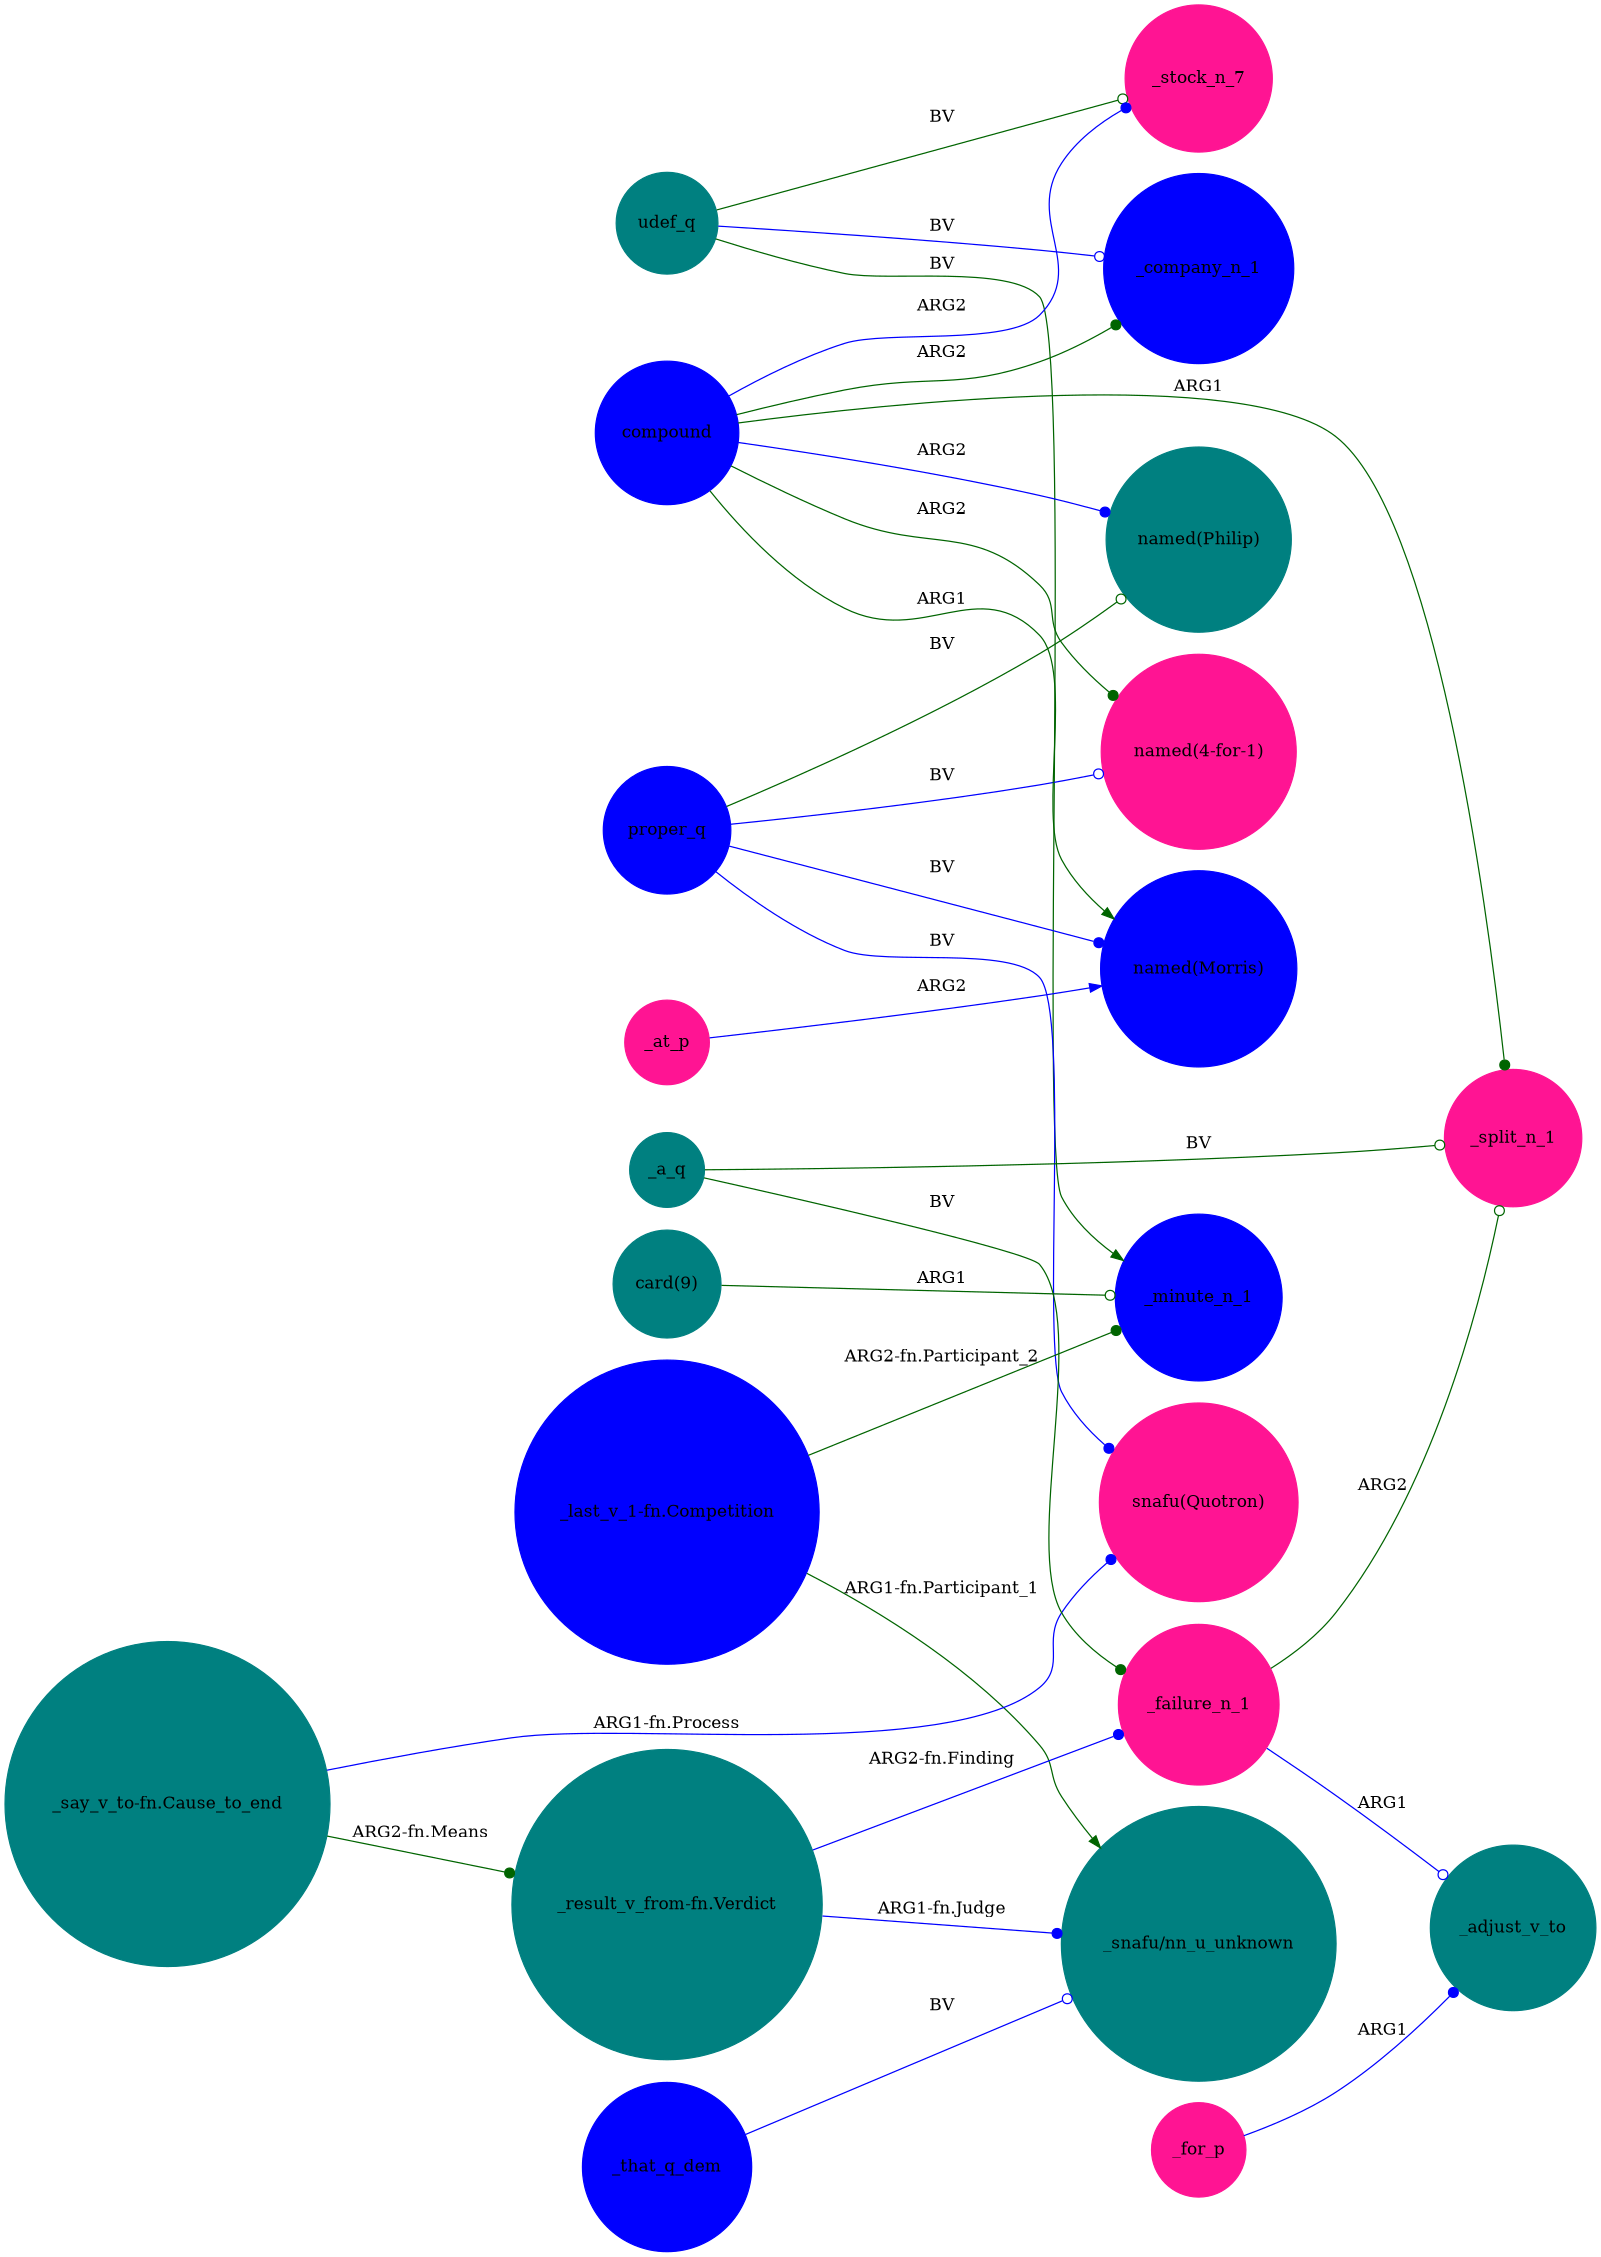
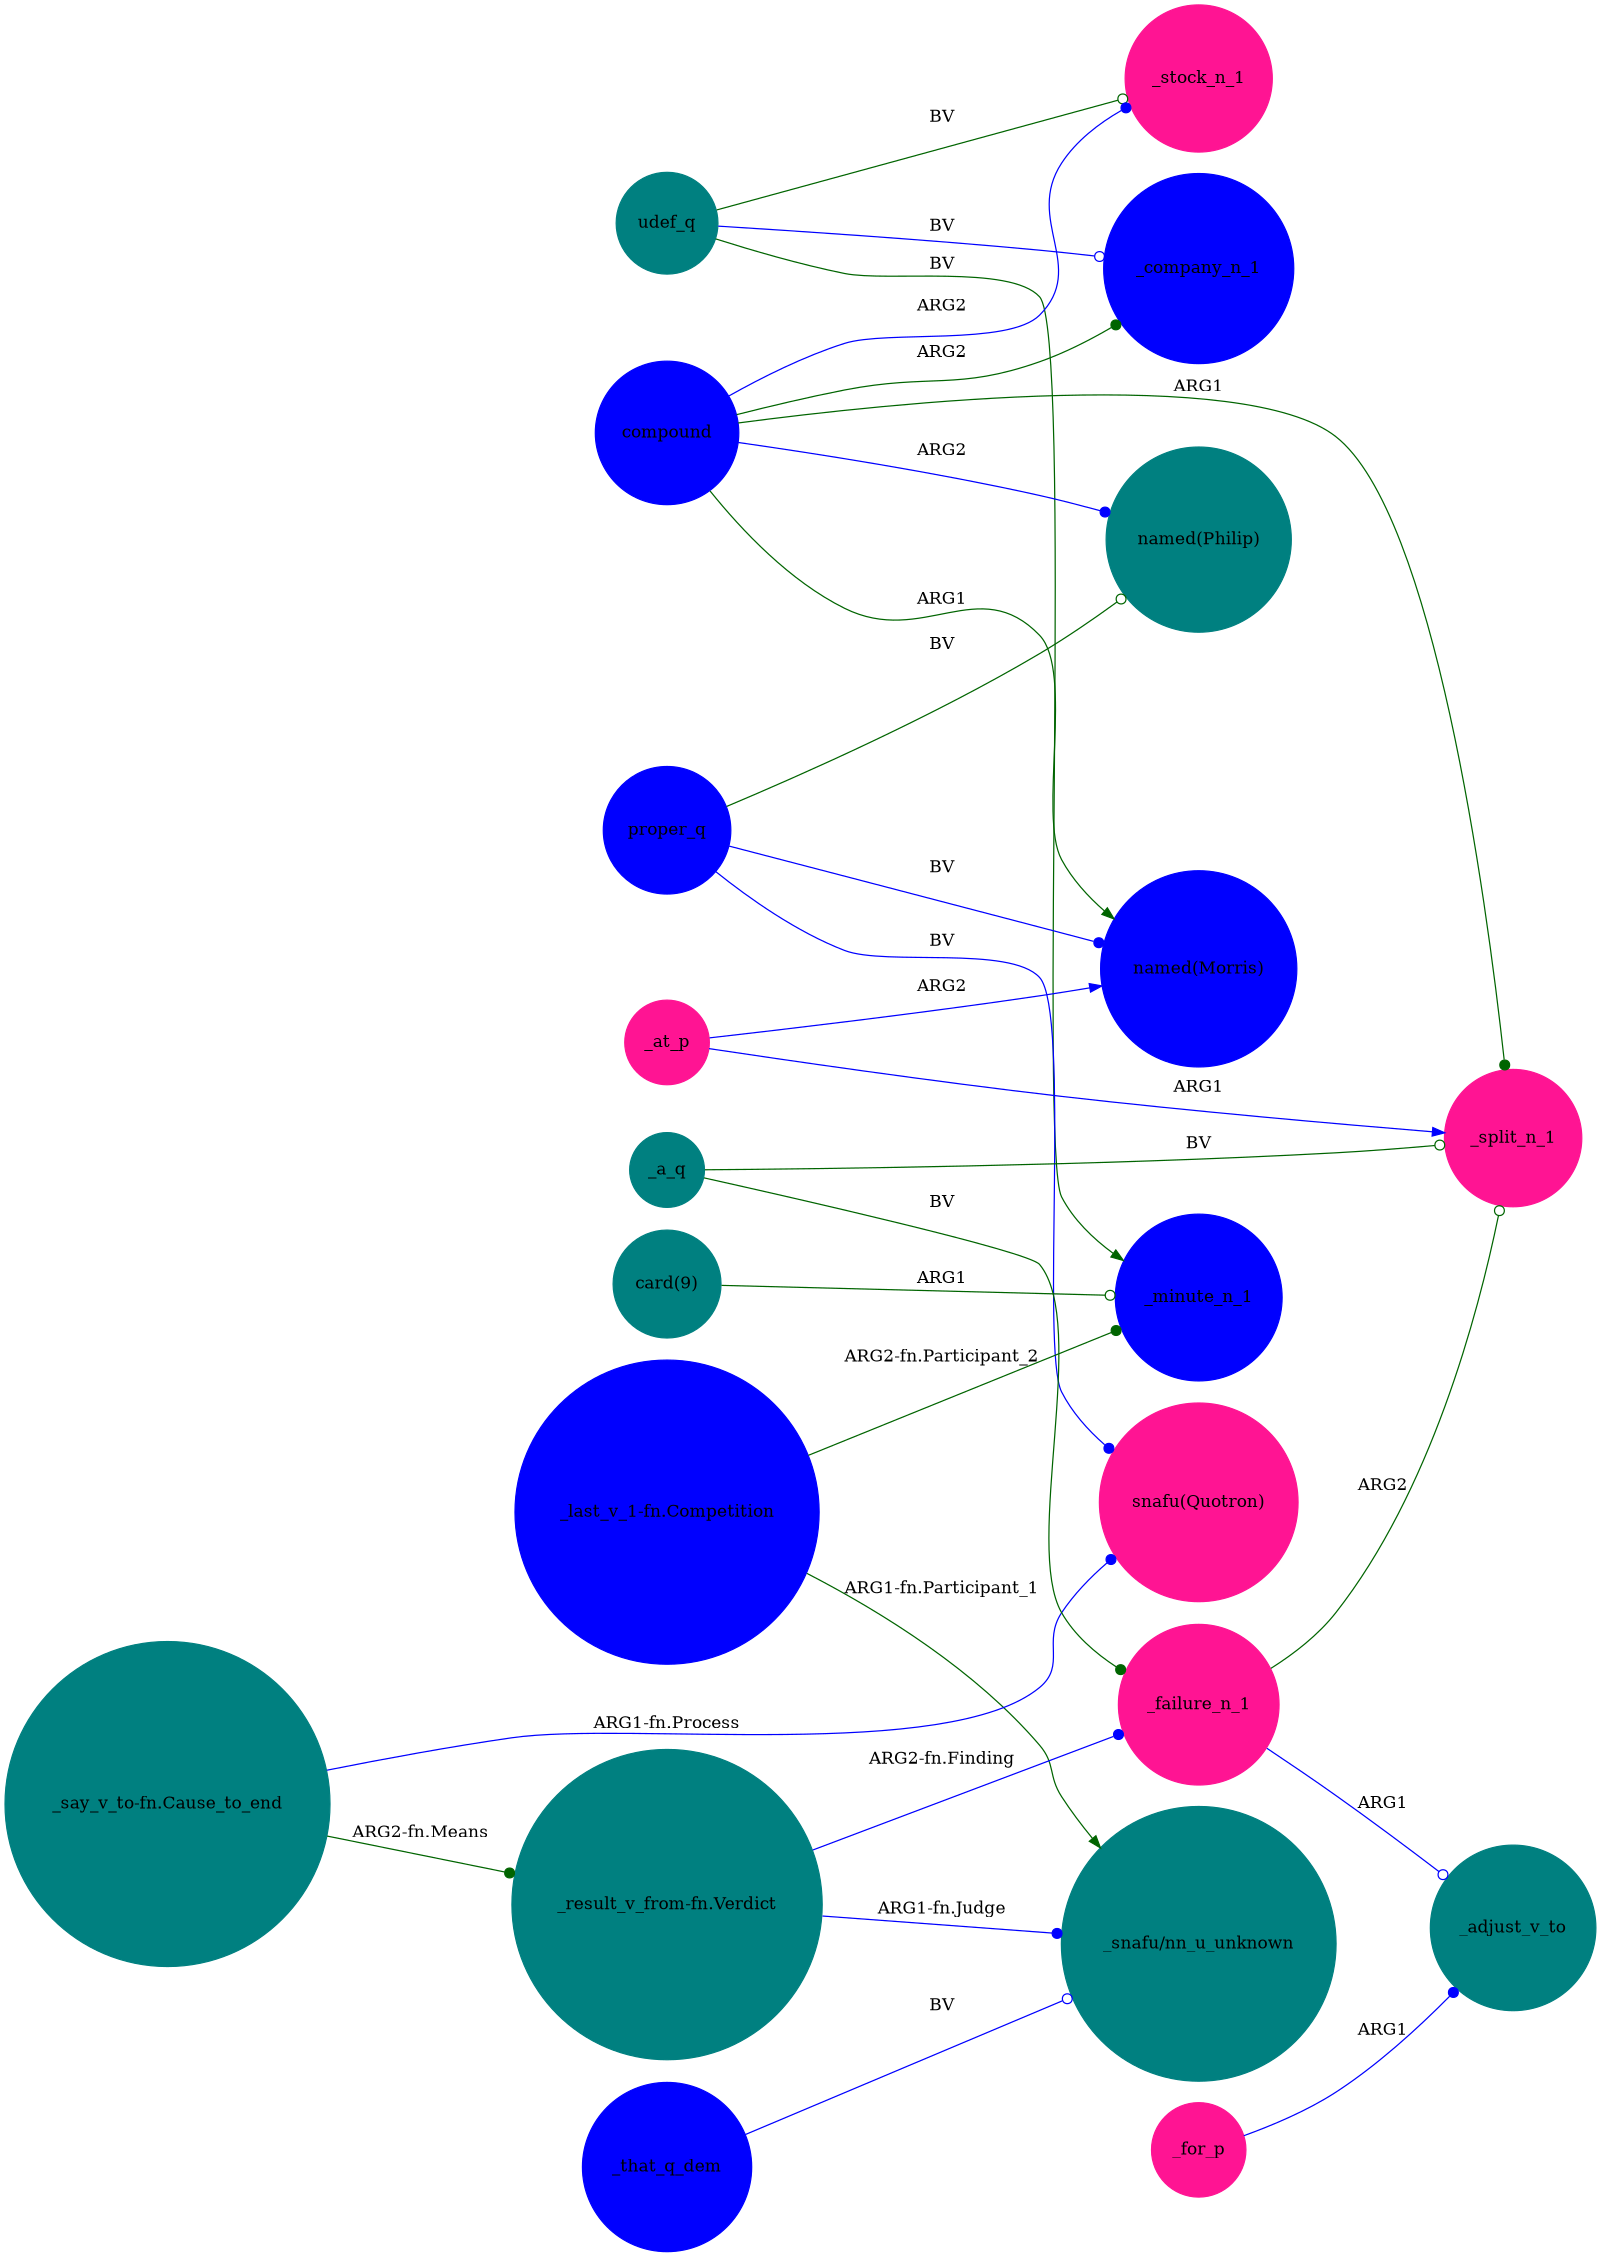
node "_stock_n_7": label "_stock_n_7" -> "_stock_n_1"
node "named(4-for-1)": removed
edge "_at_p" -> "_split_n_1": added, label "ARG1"
